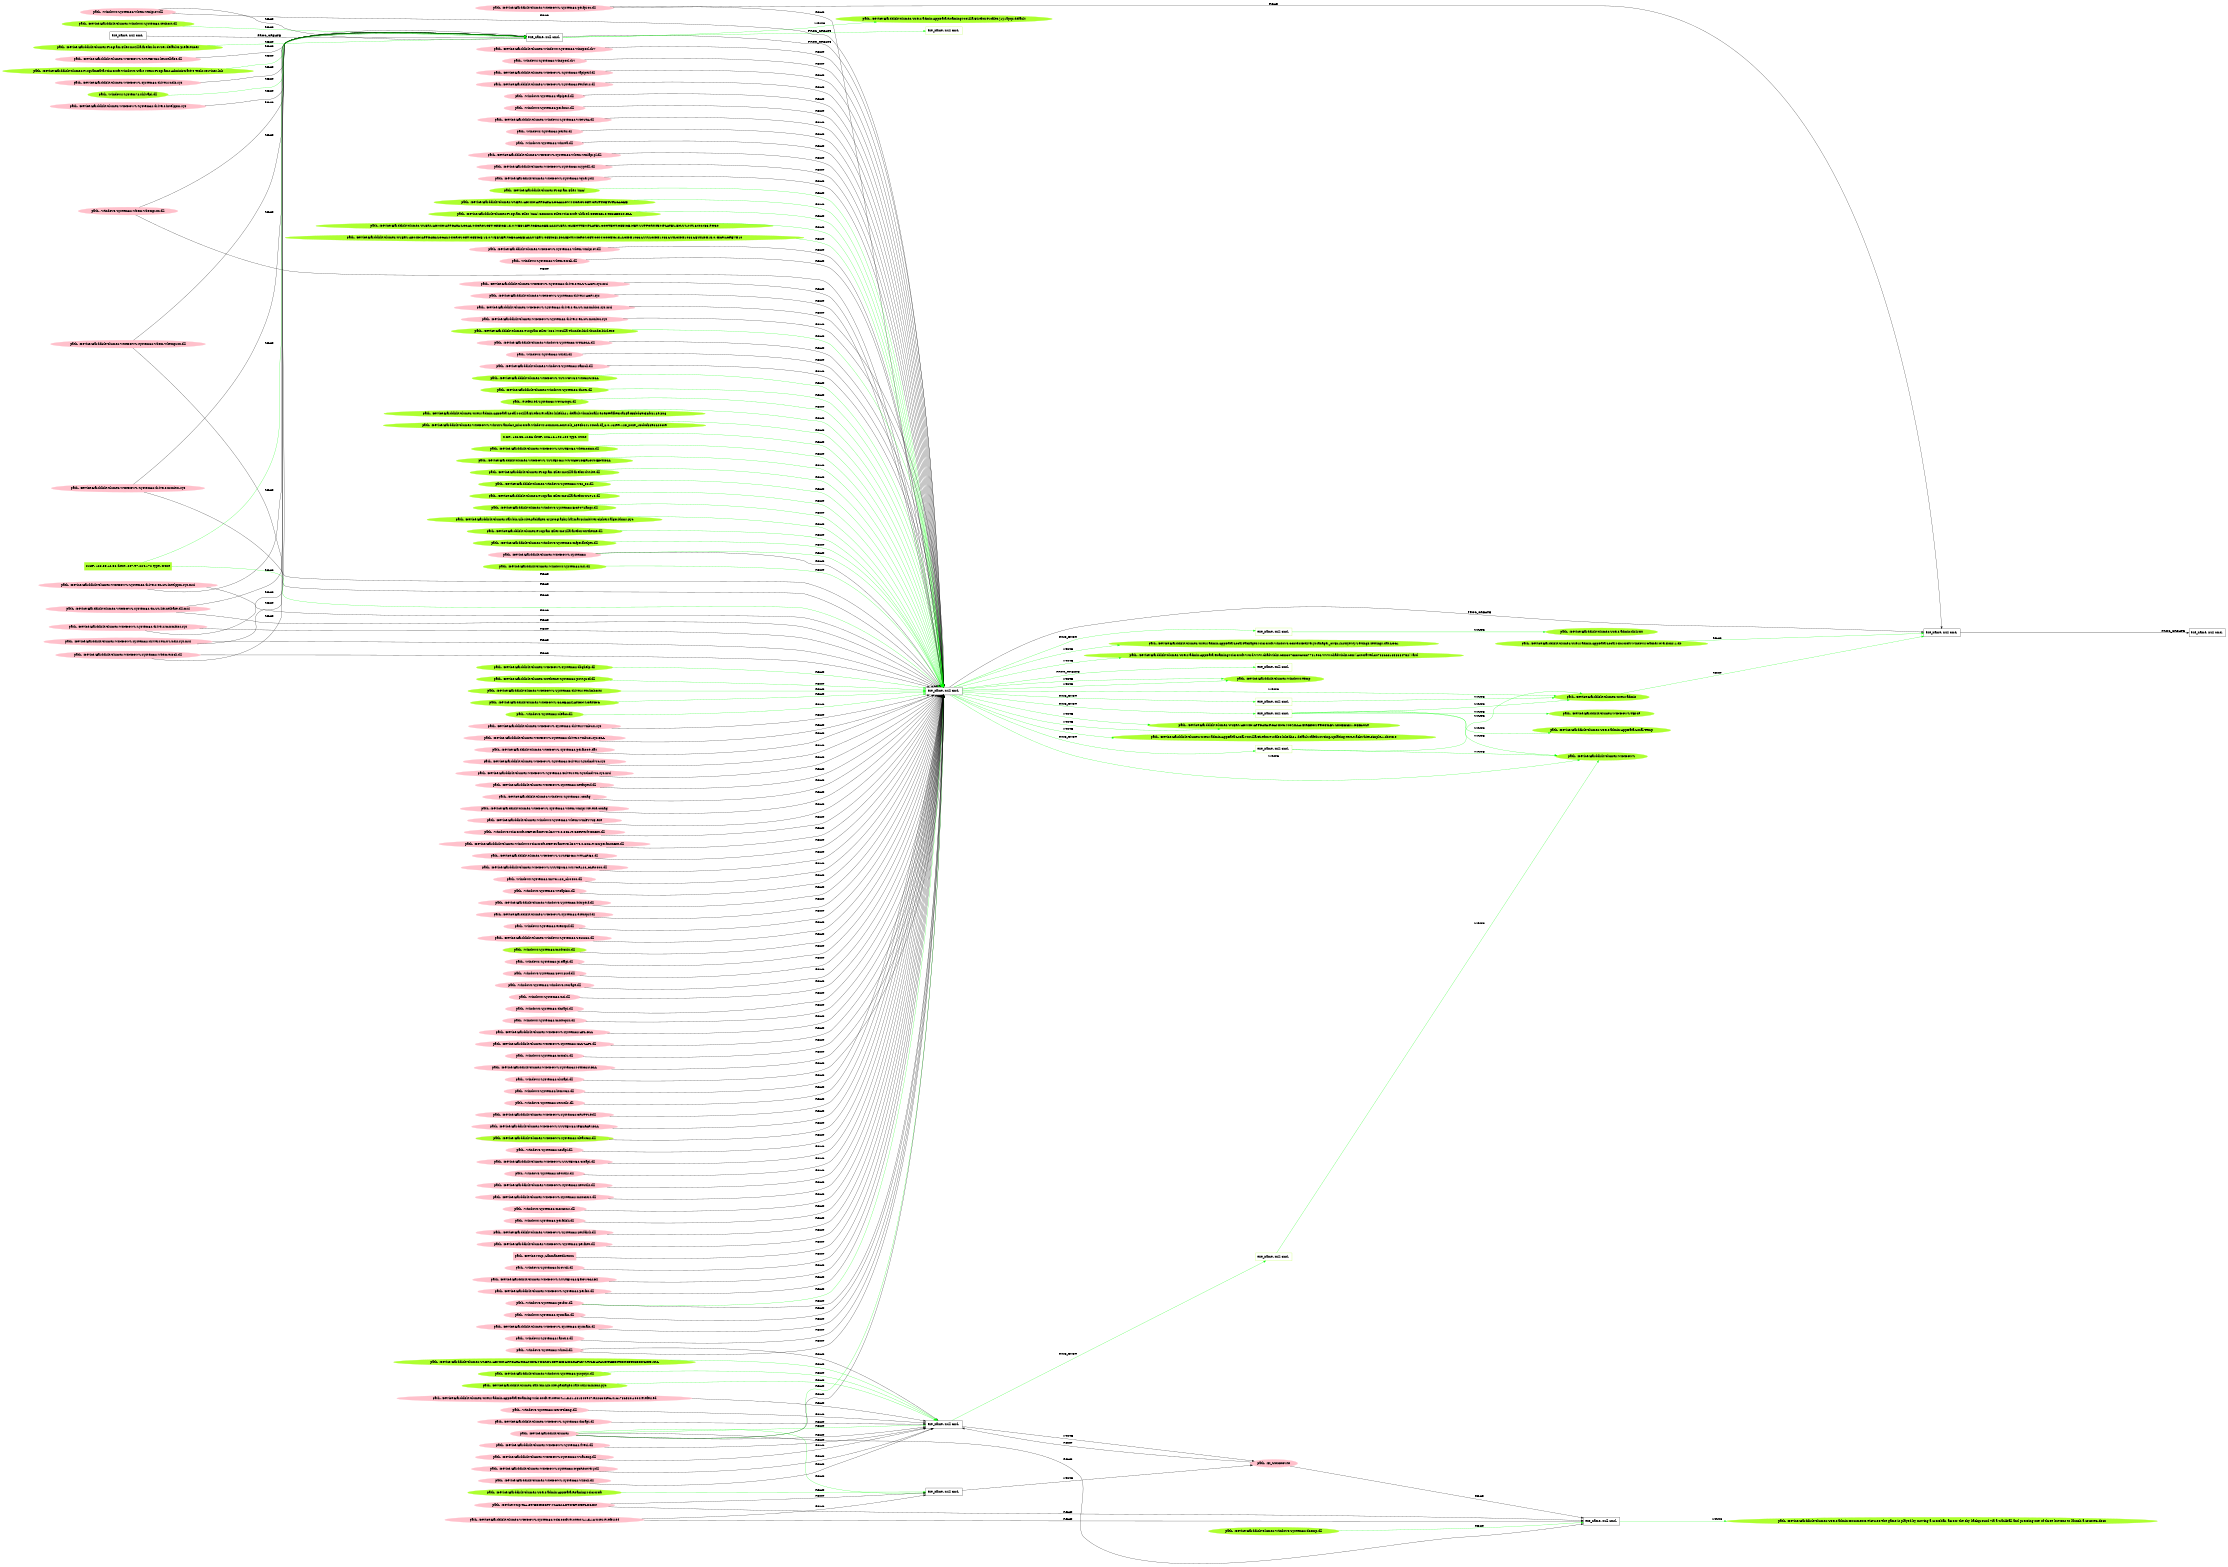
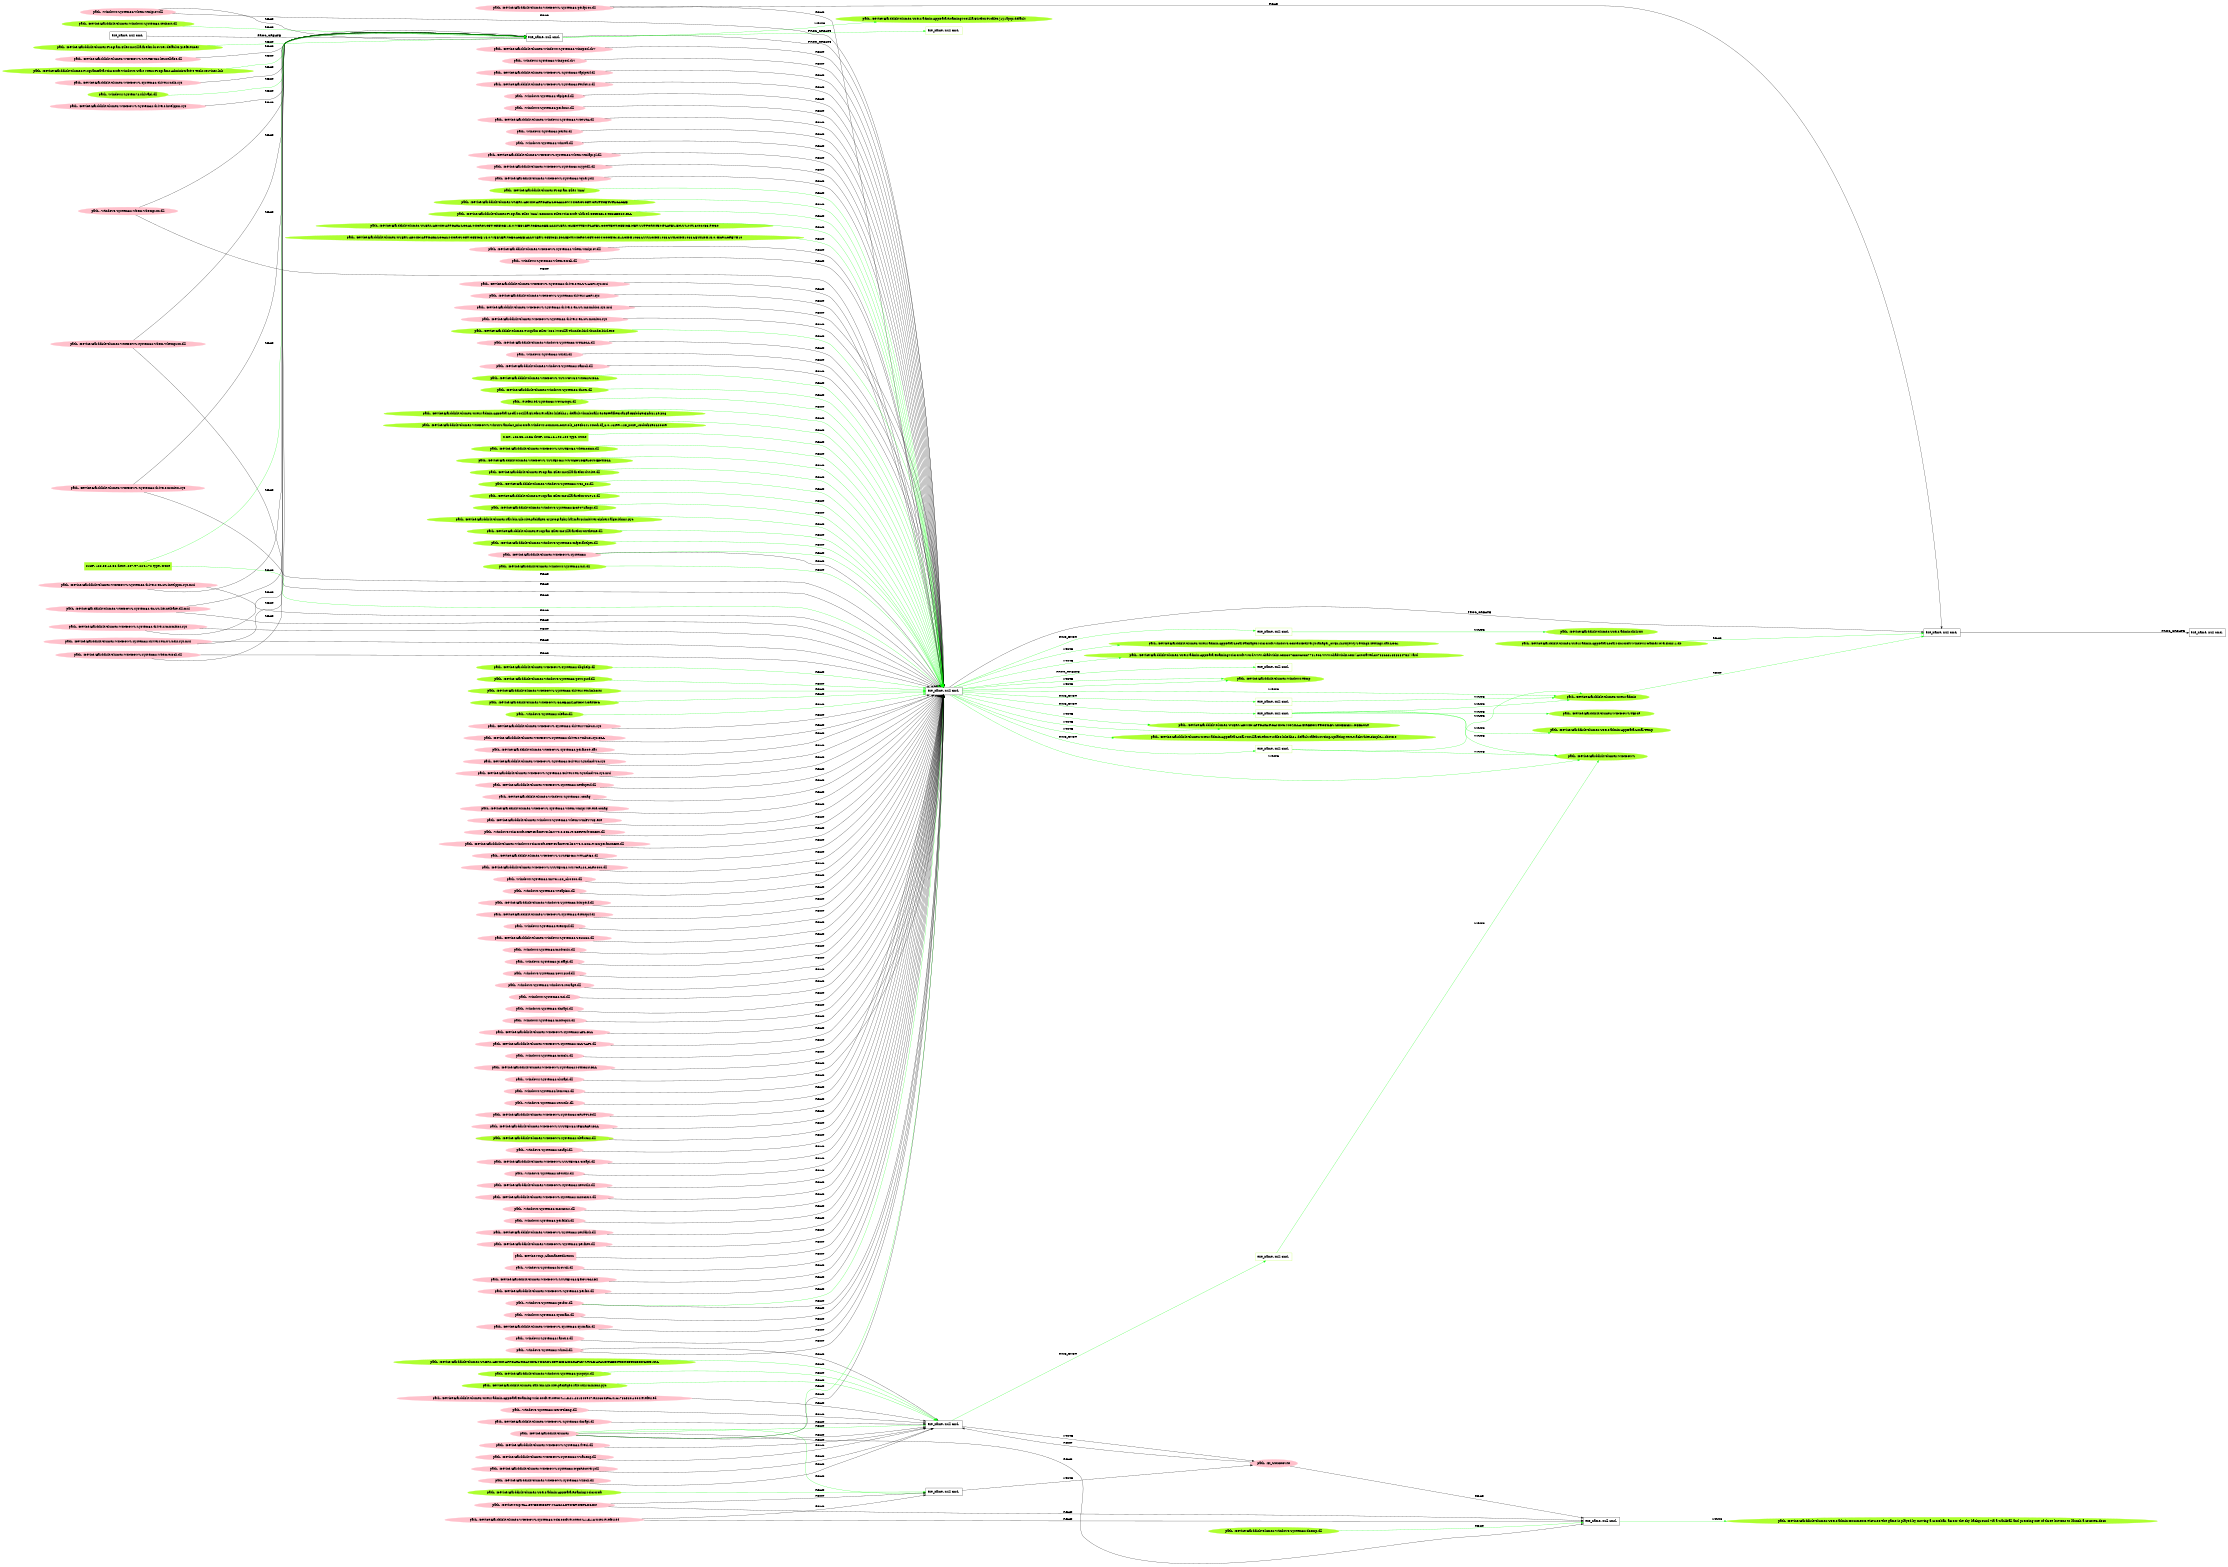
node "path: /Device/HarddiskVolume2/UxTheme/System32/powrprof.dll": label "path: /Device/HarddiskVolume2/UxTheme/System32/powrprof.dll" -> "path: /Device/HarddiskVolume2/Windows/System32/powrprof.dll"
node "path: /Windows/System32/msdtcuiu.dll": fillcolor greenyellow -> pink
